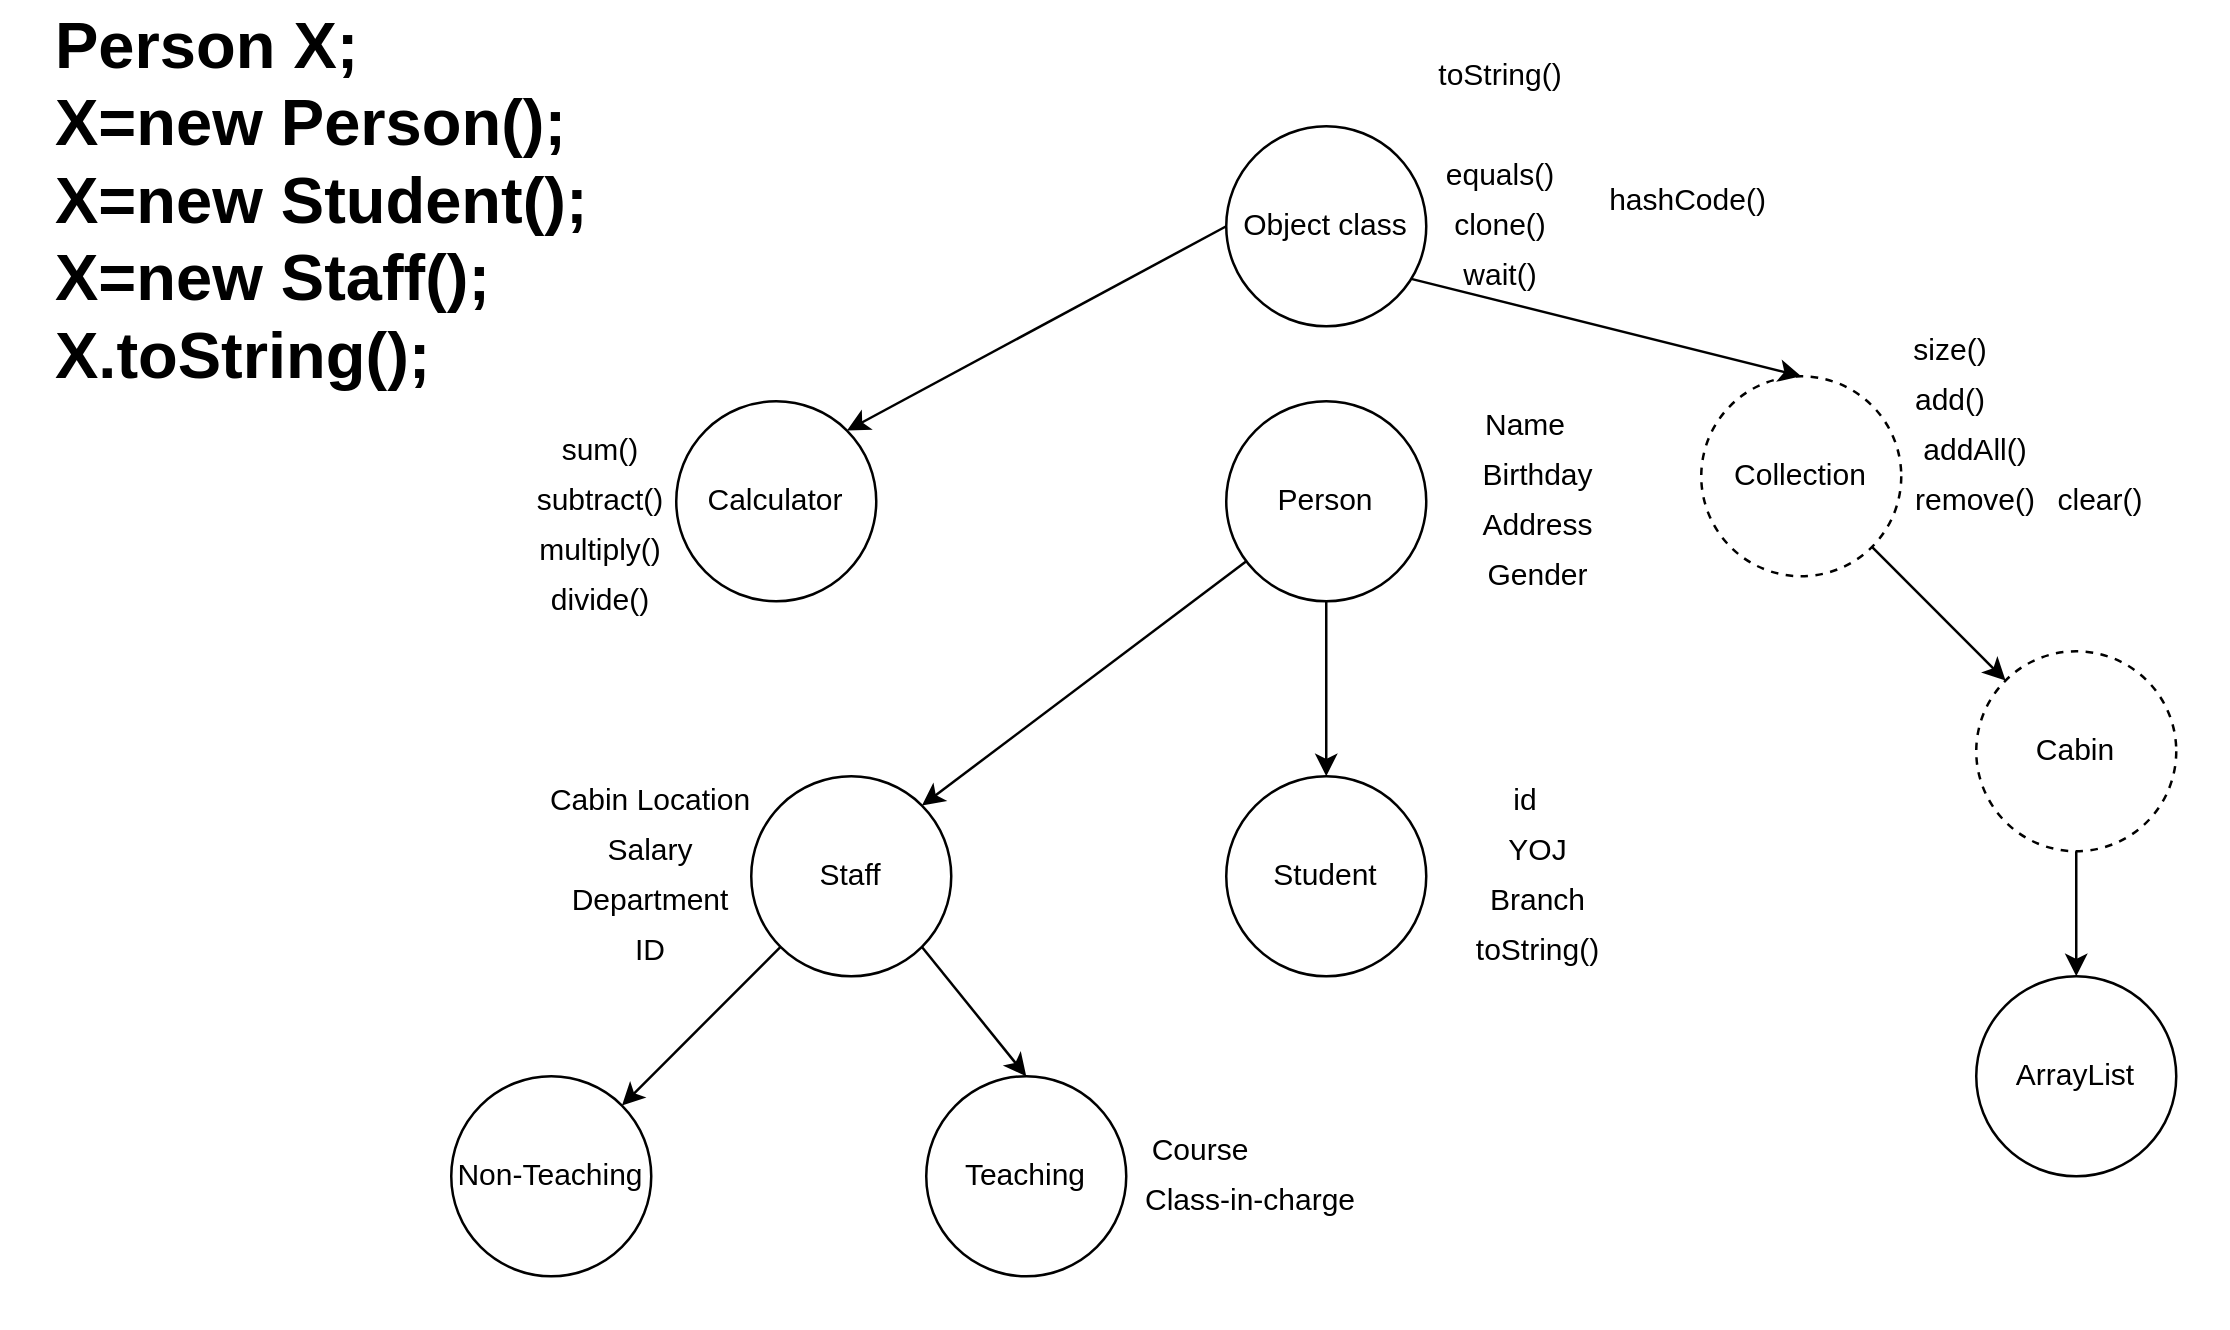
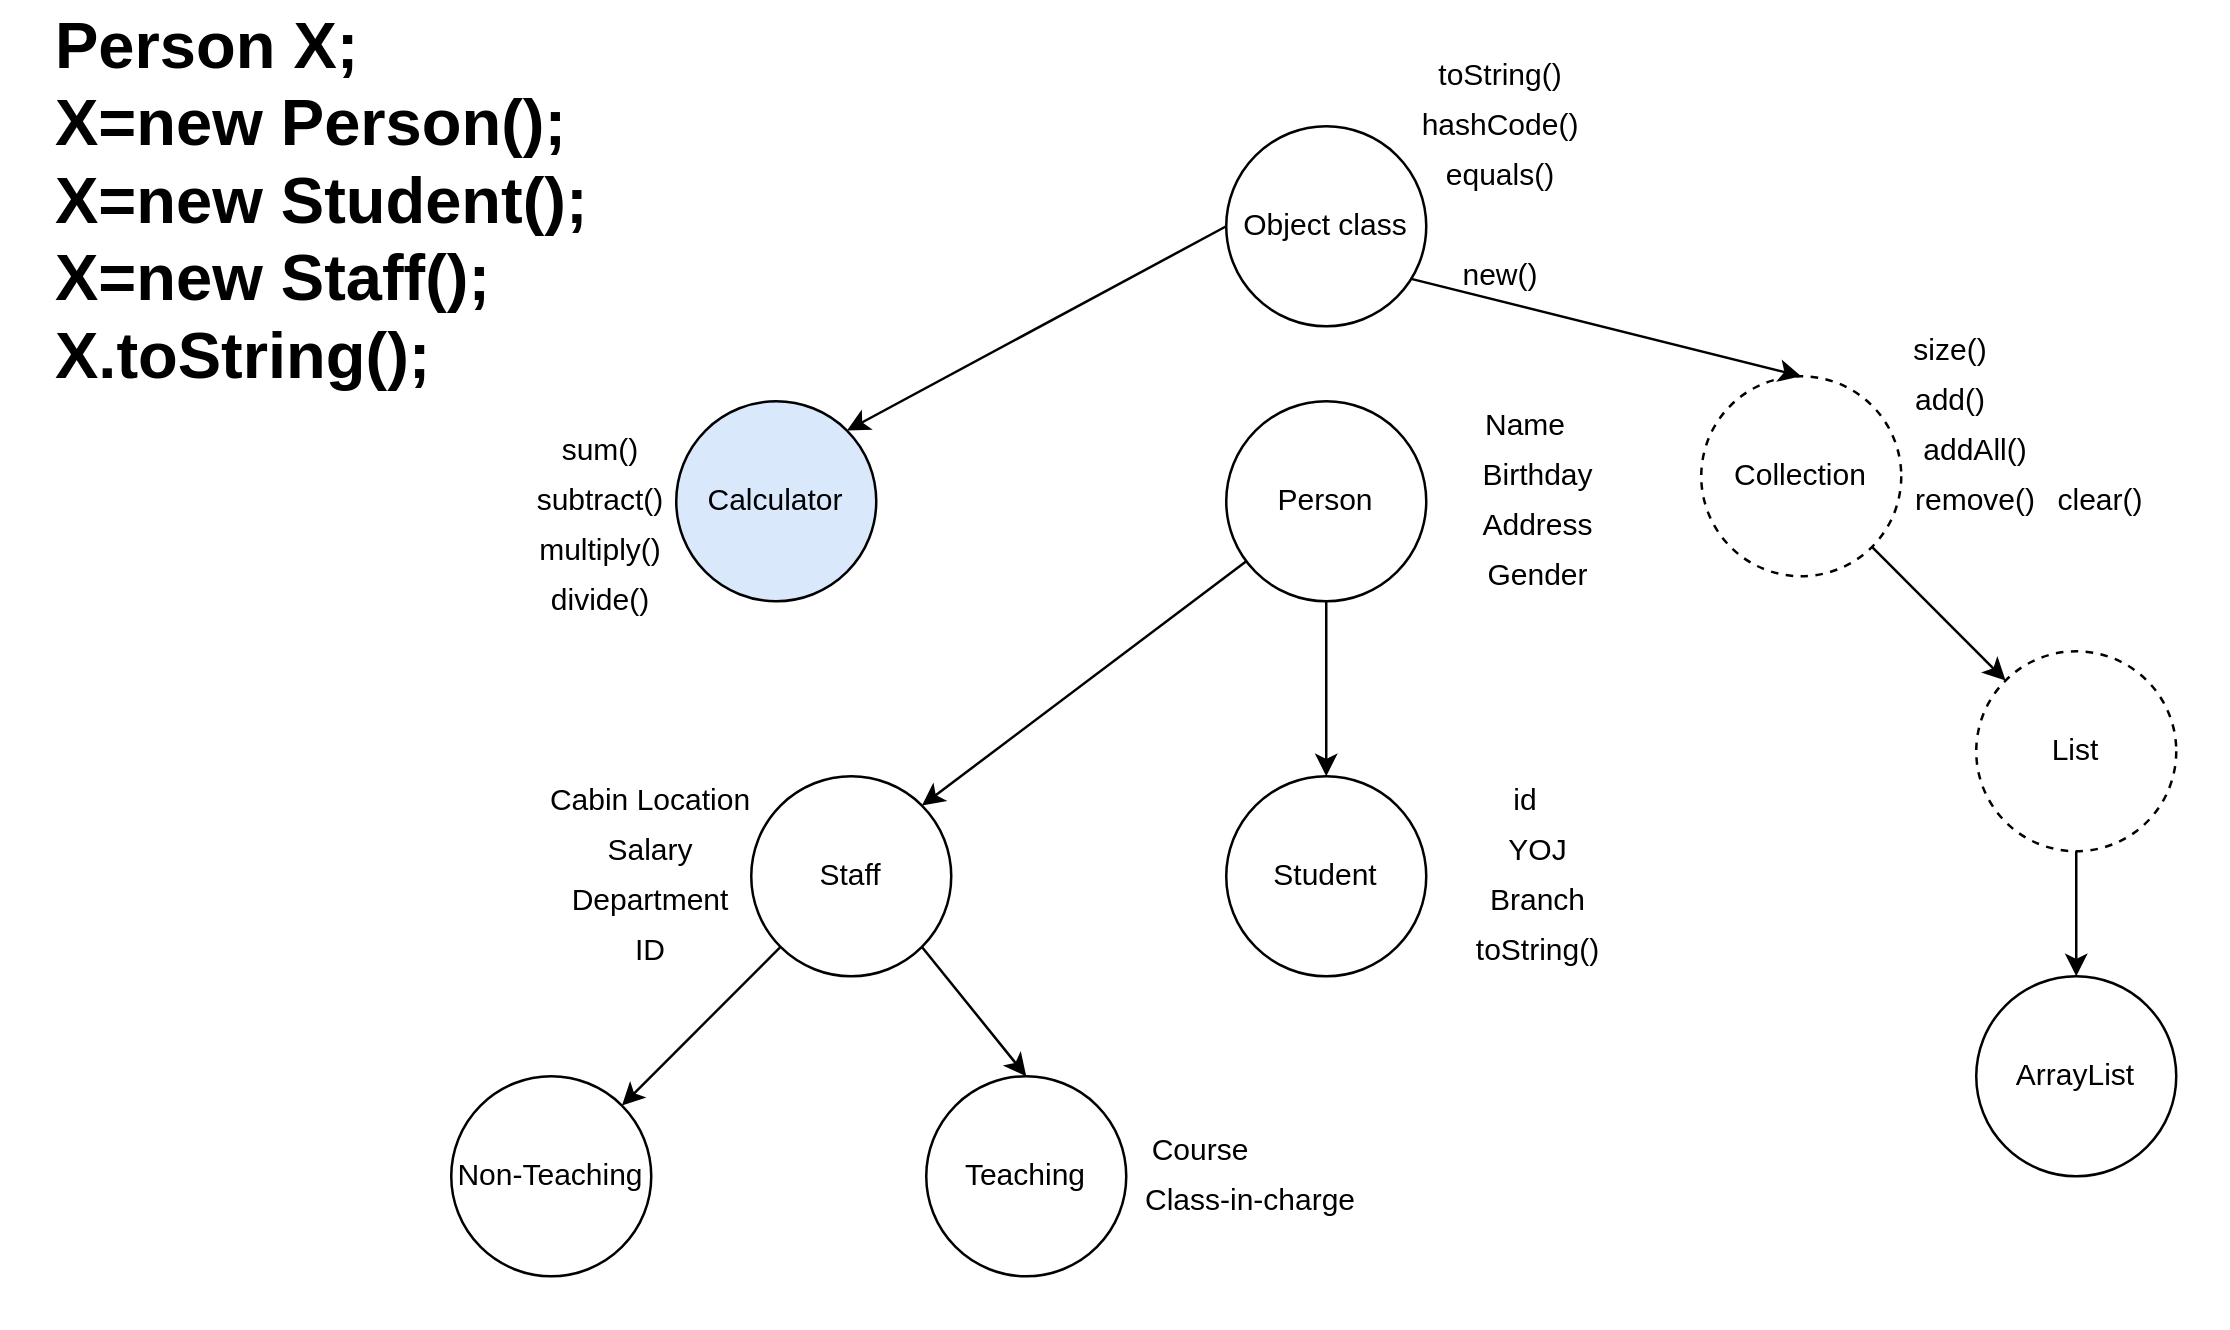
node "hashCode()": moved (1689, 201) -> (1501, 126)
node "clone()": removed
node "wait()": label "wait()" -> "new()"
node "Calculator": fillcolor #ffffff -> #dae8fc
node "Cabin": label "Cabin" -> "List"
